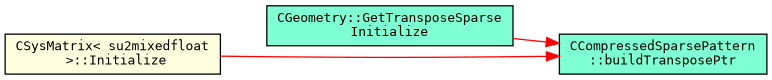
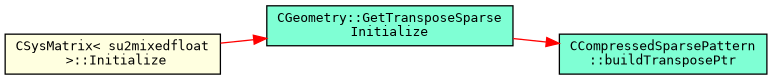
edge "CSysMatrix< su2mixedfloat >::Initialize" -> "CCompressedSparsePattern ::buildTransposePtr": now "CSysMatrix< su2mixedfloat >::Initialize" -> "CGeometry::GetTransposeSparse Initialize"
